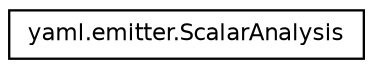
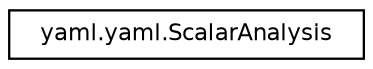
node "yaml.emitter.ScalarAnalysis": label "yaml.emitter.ScalarAnalysis" -> "yaml.yaml.ScalarAnalysis"
